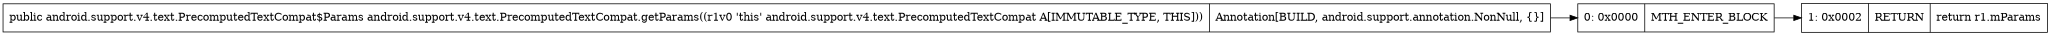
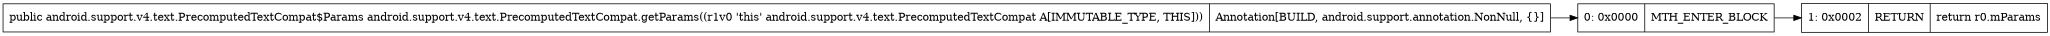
node "1: 0x0002": text "return r1.mParams" -> "return r0.mParams"
